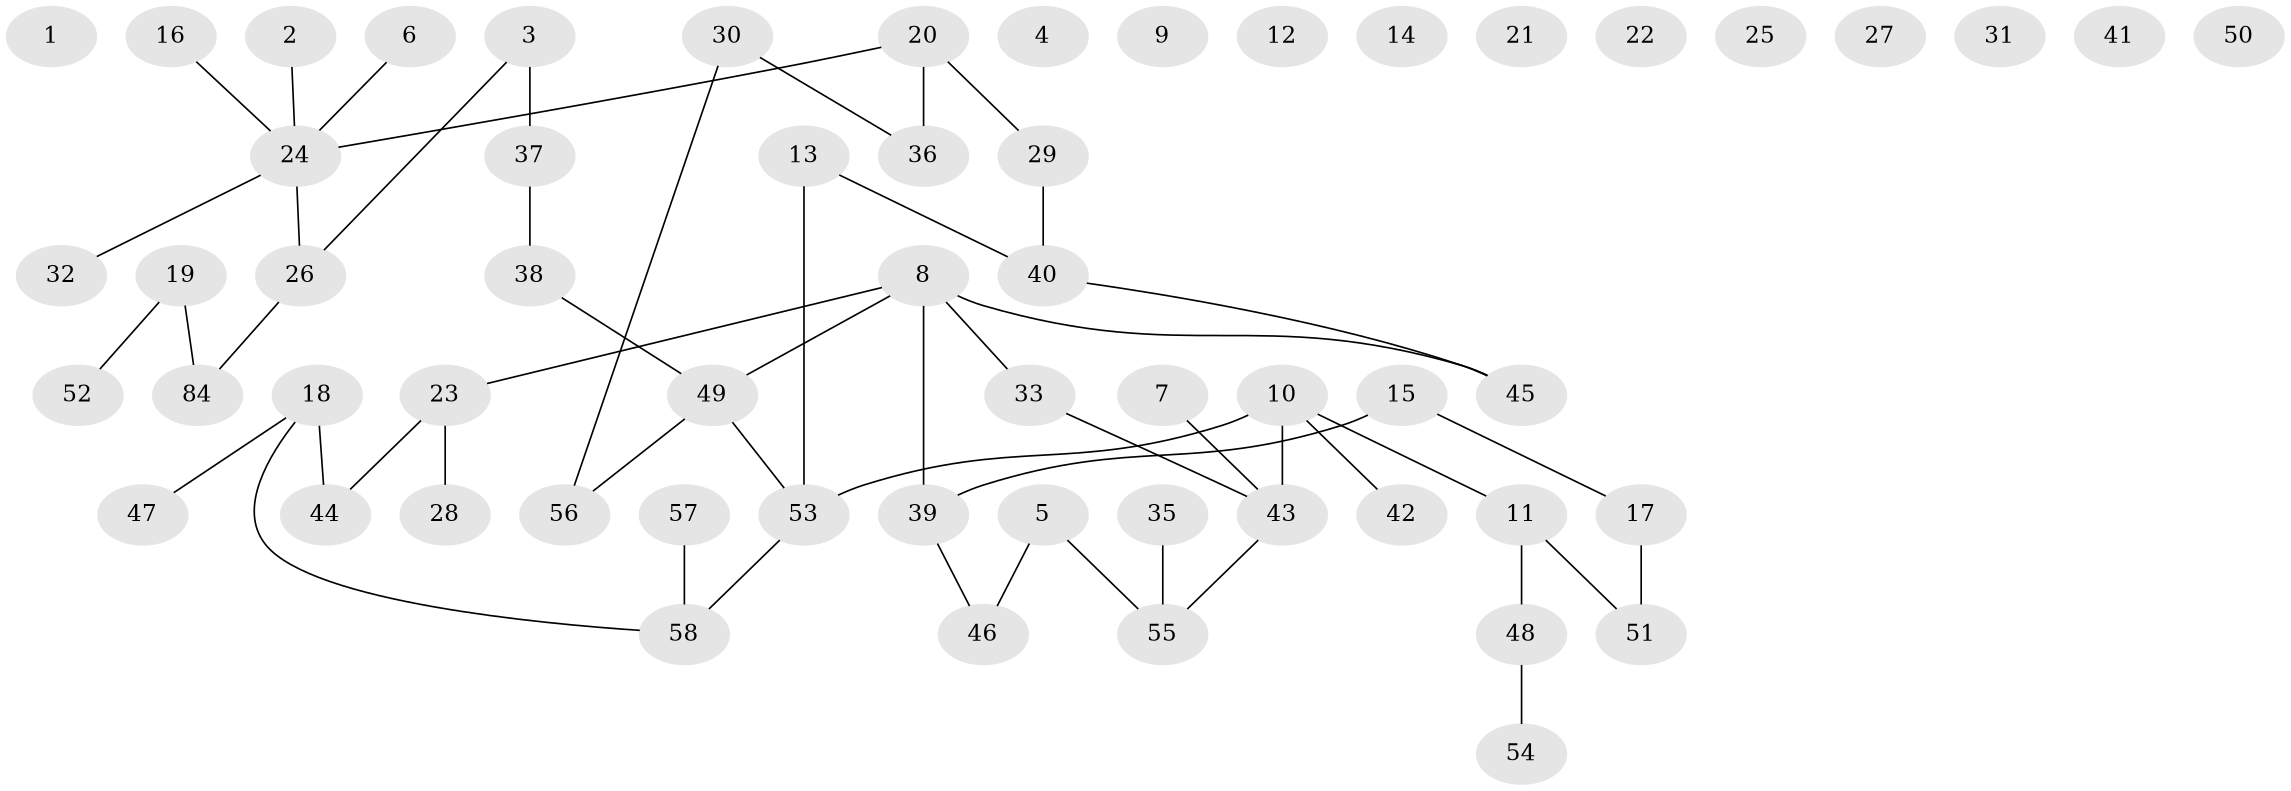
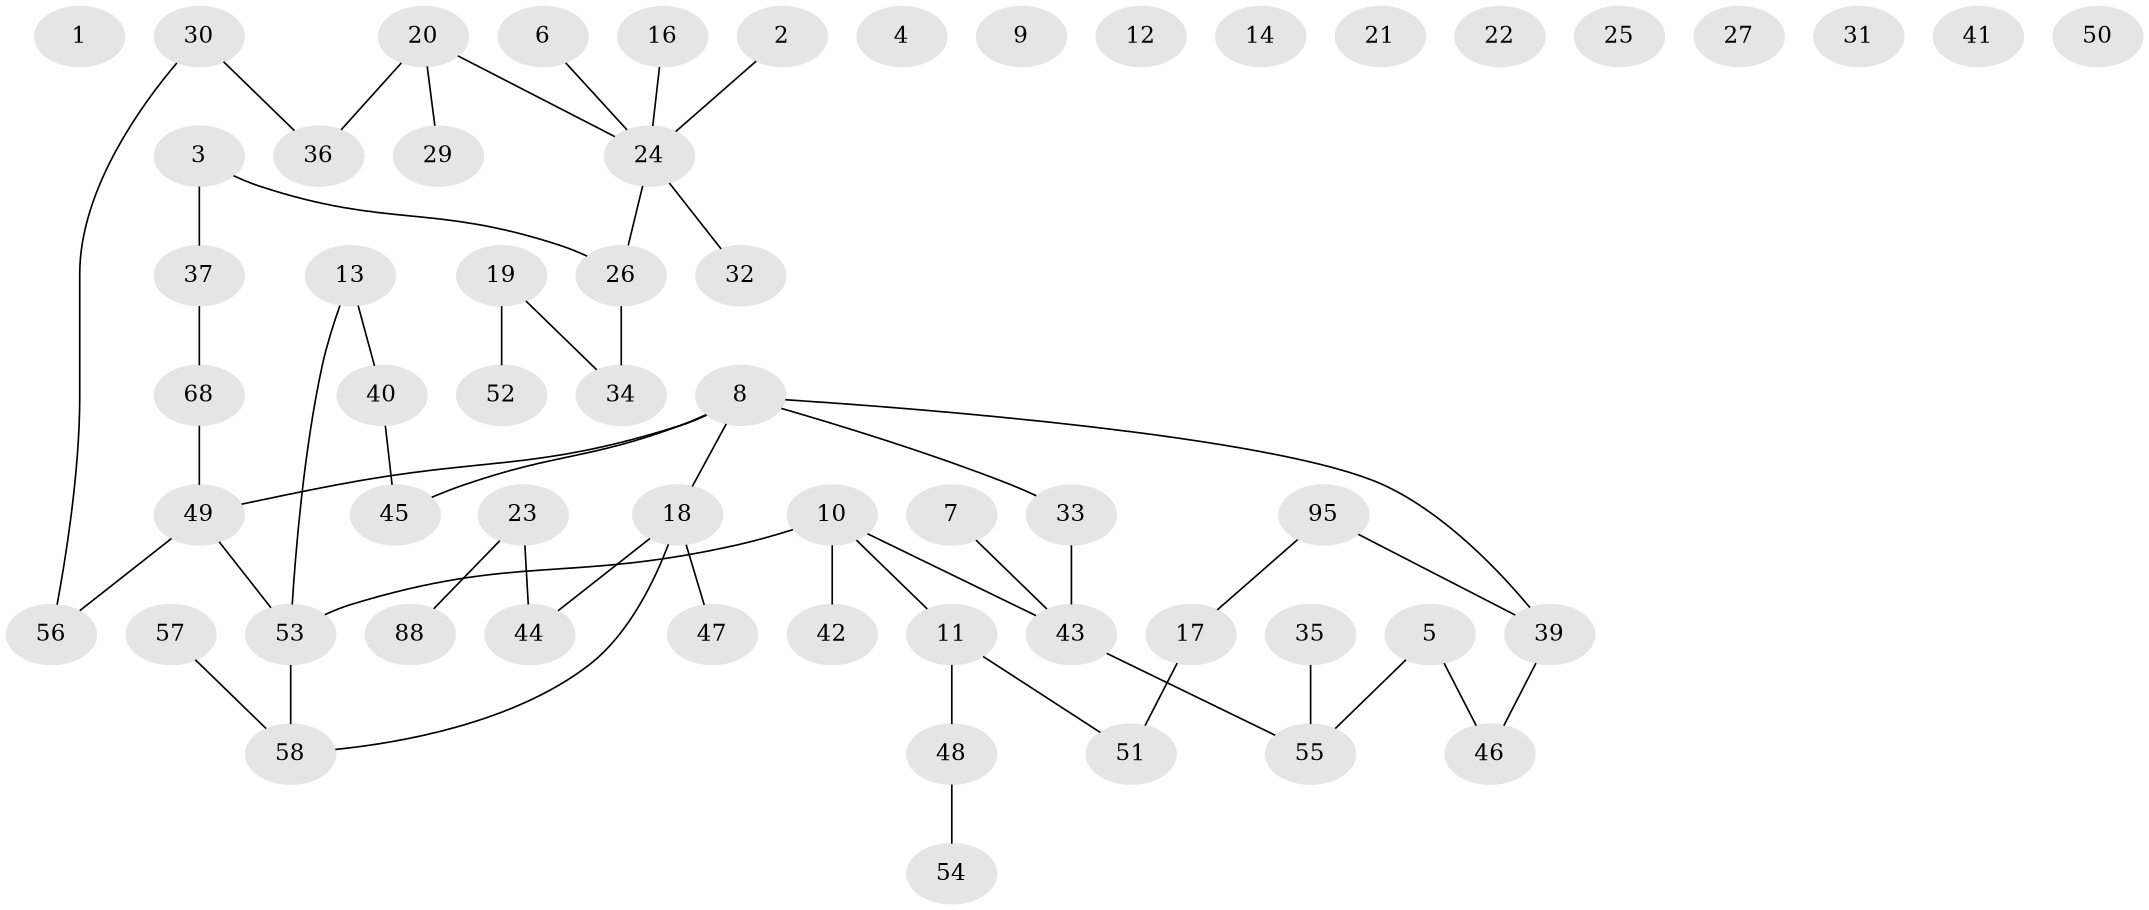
edge "29" -- "40": removed
node "38": label "38" -> "68"
edge "8" -- "23": now "8" -- "18"
node "84": label "84" -> "34"
node "15": label "15" -> "95"
node "28": label "28" -> "88"
